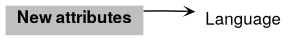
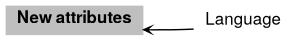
edge "New attributes" -> "Language": reversed
